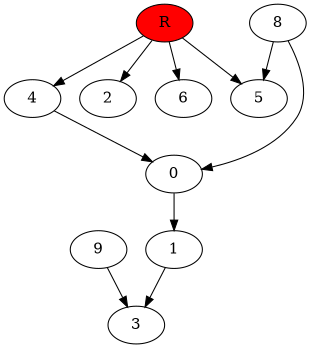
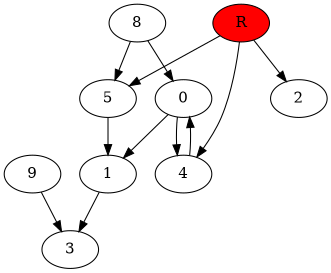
node "6": removed
edge "5" -> "1": added
edge "0" -> "4": added
